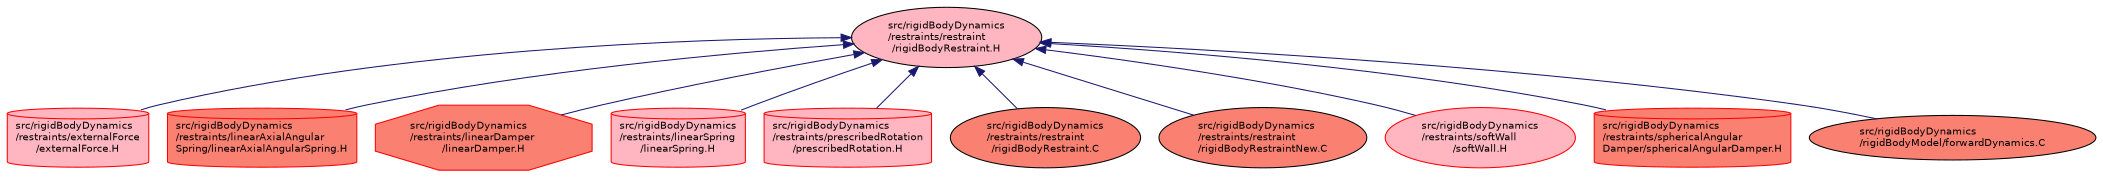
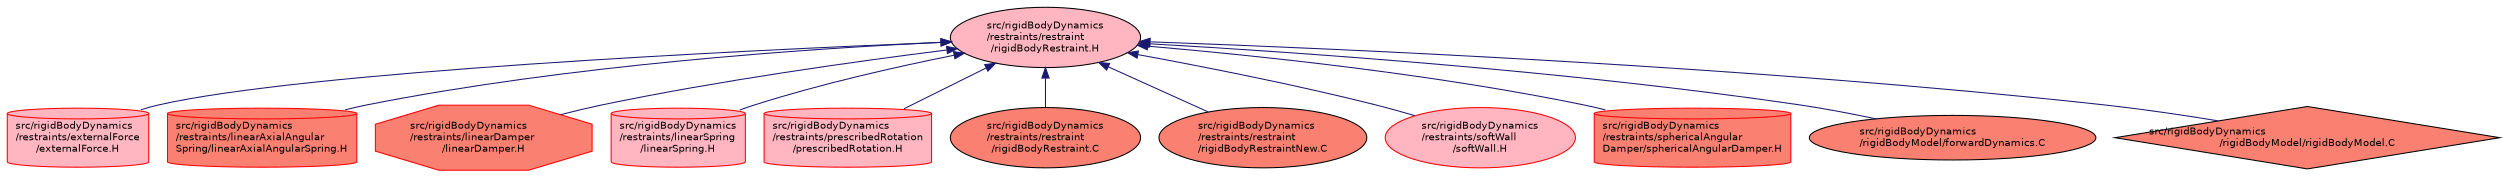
node "src/rigidBodyDynamics /rigidBodyModel/rigidBodyModel.C": added
